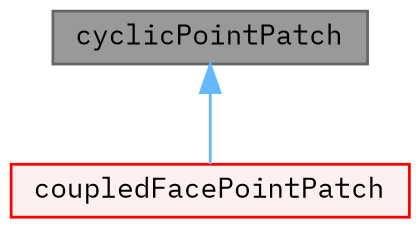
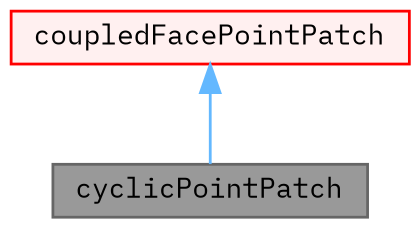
edge "coupledFacePointPatch" -> "cyclicPointPatch": reversed
